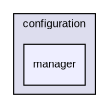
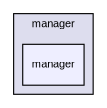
cluster "configuration": label "configuration" -> "manager"
